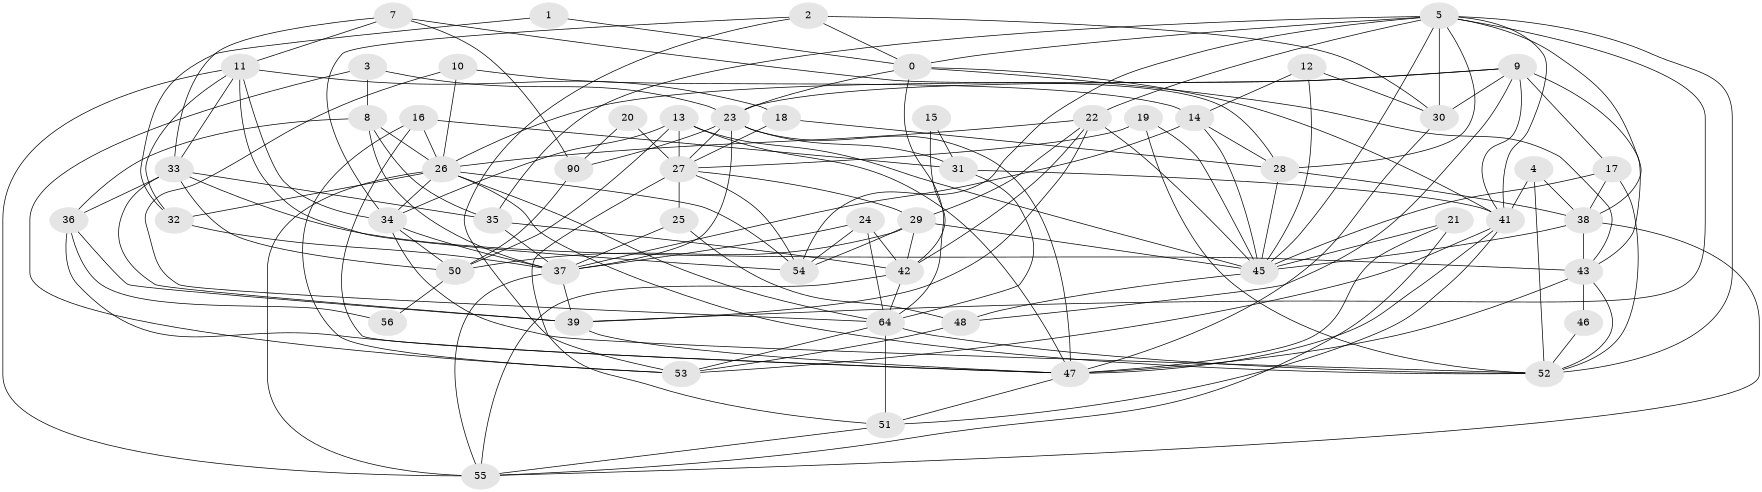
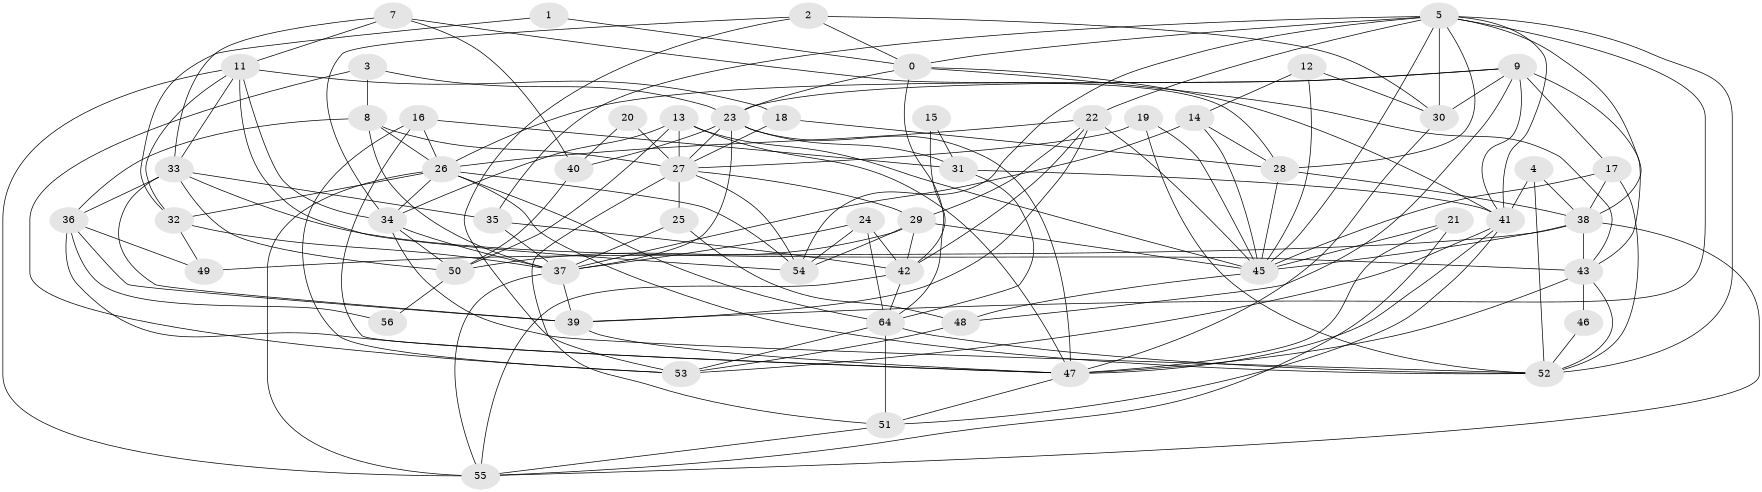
node "10": removed
node "90": label "90" -> "40"
edge "8" -- "35": now "8" -- "27"
node "49": added
